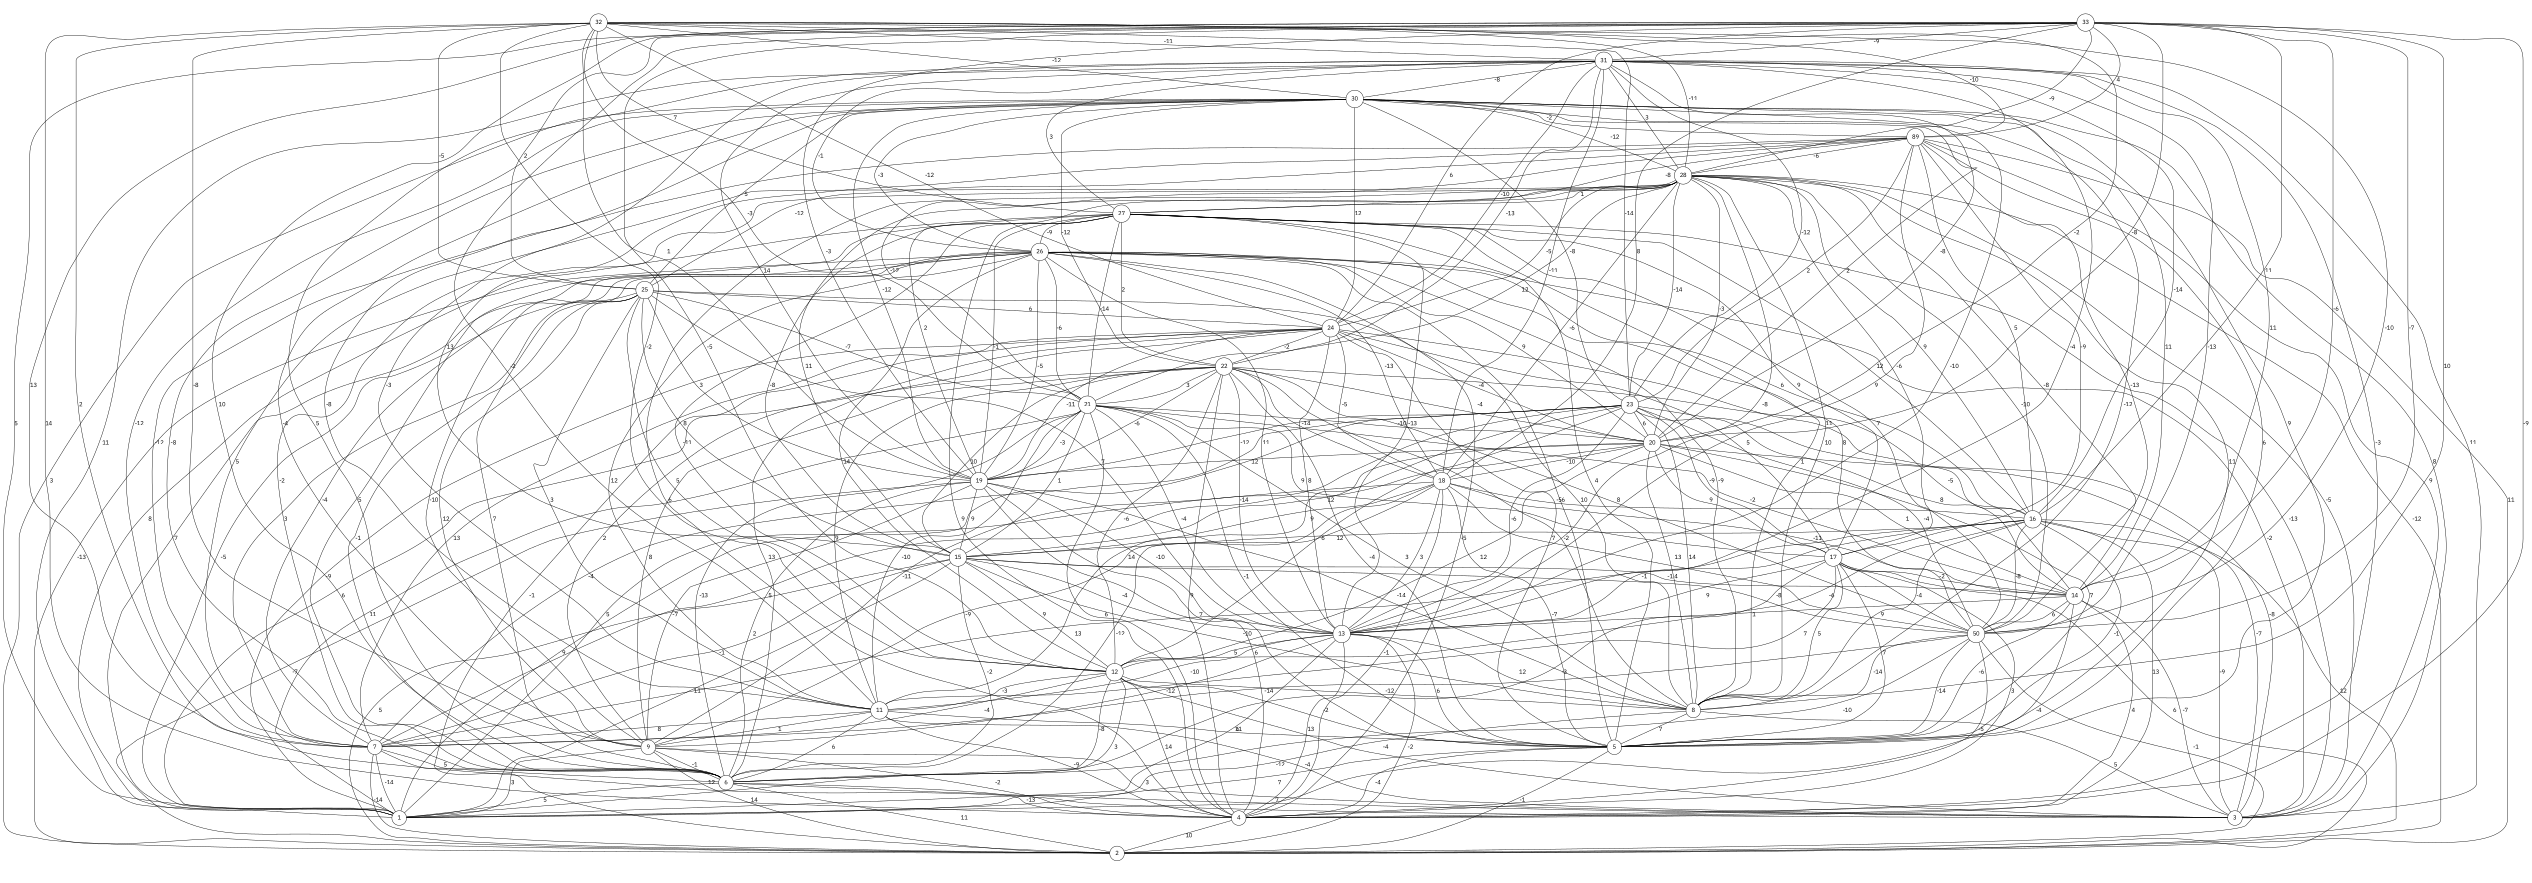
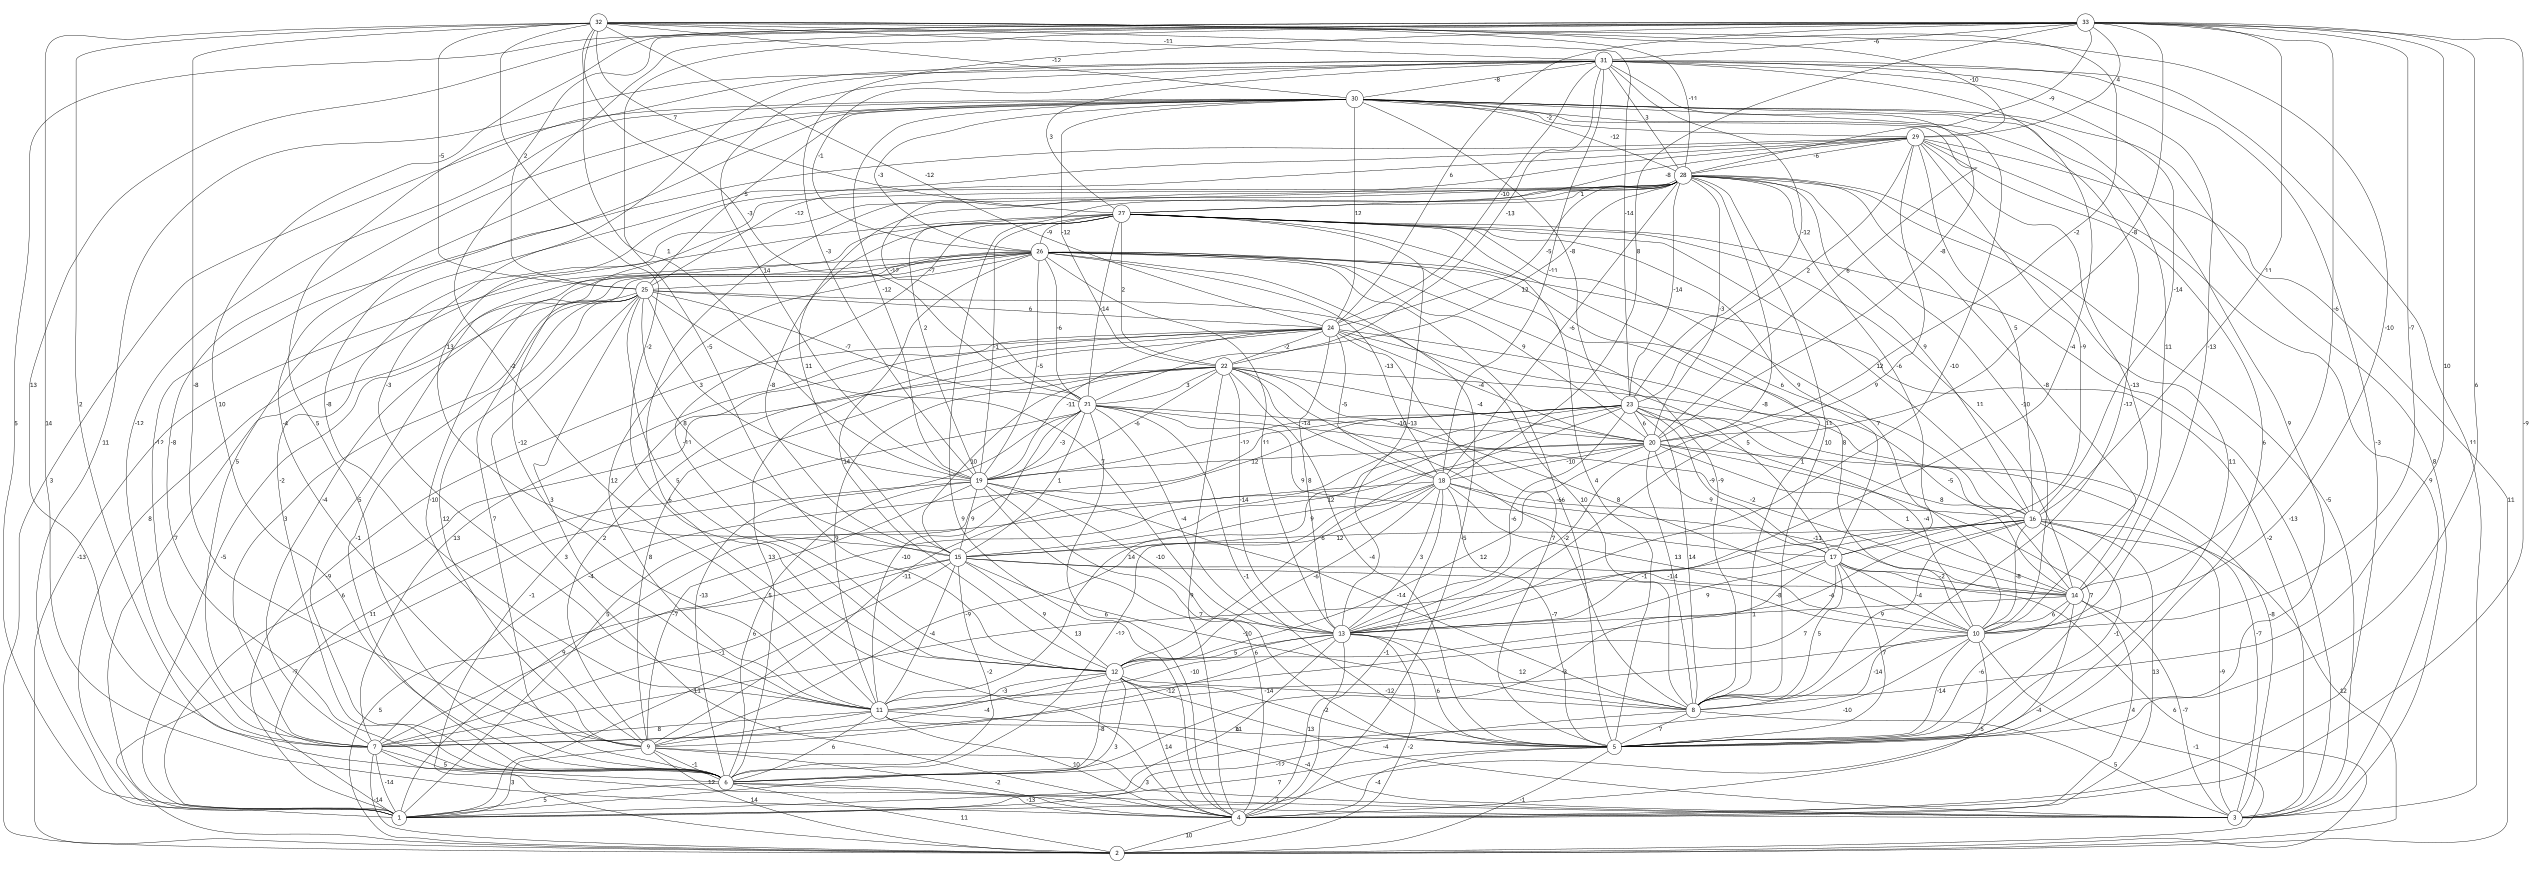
edge "33" -- "31": label "-9" -> "-6"
edge "31" -- "14": now "27" -- "14"
node "89": label "89" -> "29"
edge "30" -- "20": label "2" -> "6"
edge "26" -- "25": added, label "-7"
edge "22" -- "12": now "18" -- "12"
edge "18" -- "16": label "-5" -> "-6"
edge "33" -- "5": added, label "6"
edge "21" -- "8": removed, label "3"
edge "15" -- "13": now "15" -- "11"
edge "19" -- "6": label "2" -> "6"
node "50": label "50" -> "10"
edge "11" -- "4": label "-9" -> "10"
edge "17" -- "4": now "25" -- "4"
edge "28" -- "2": now "28" -- "11"
